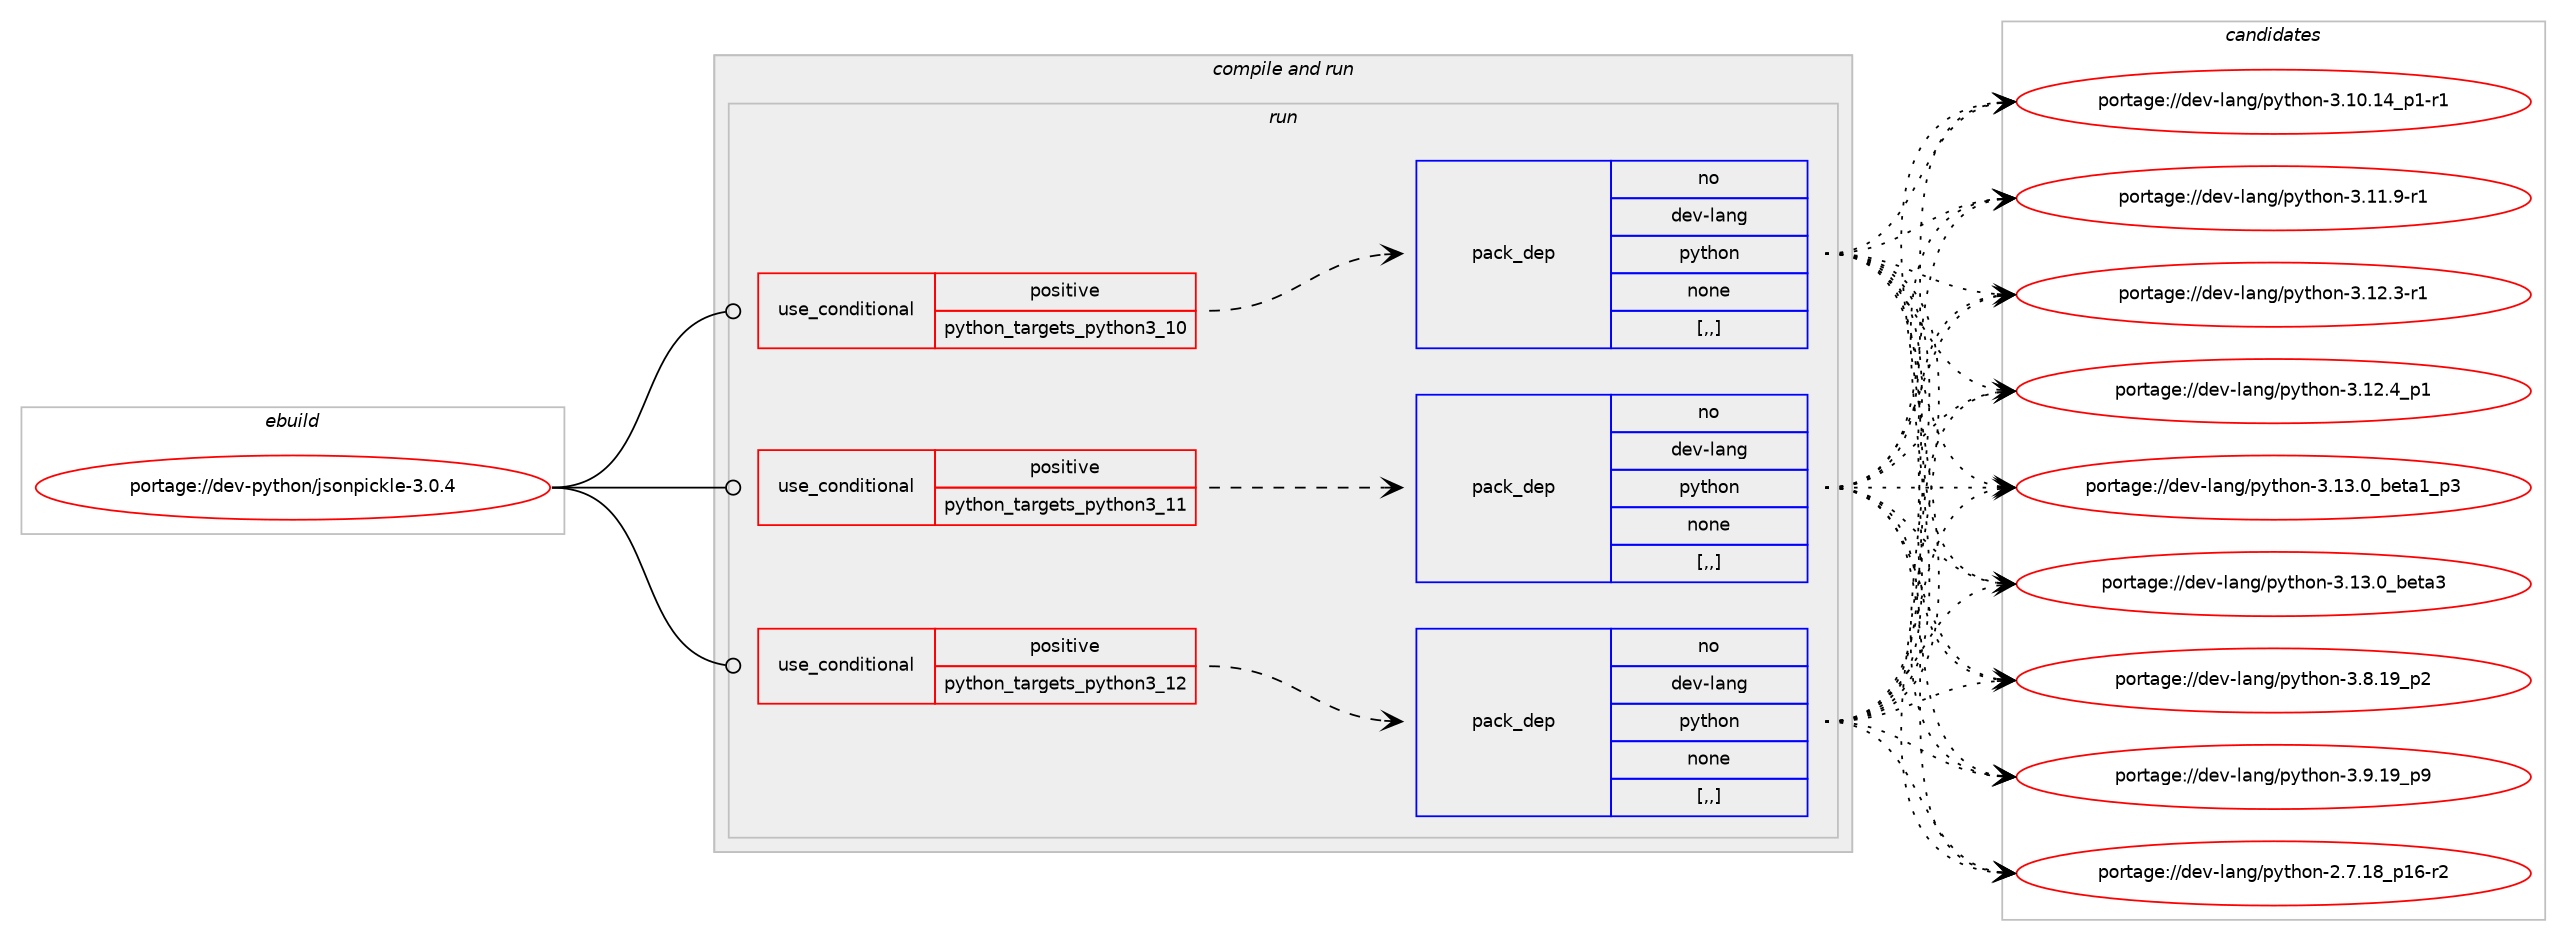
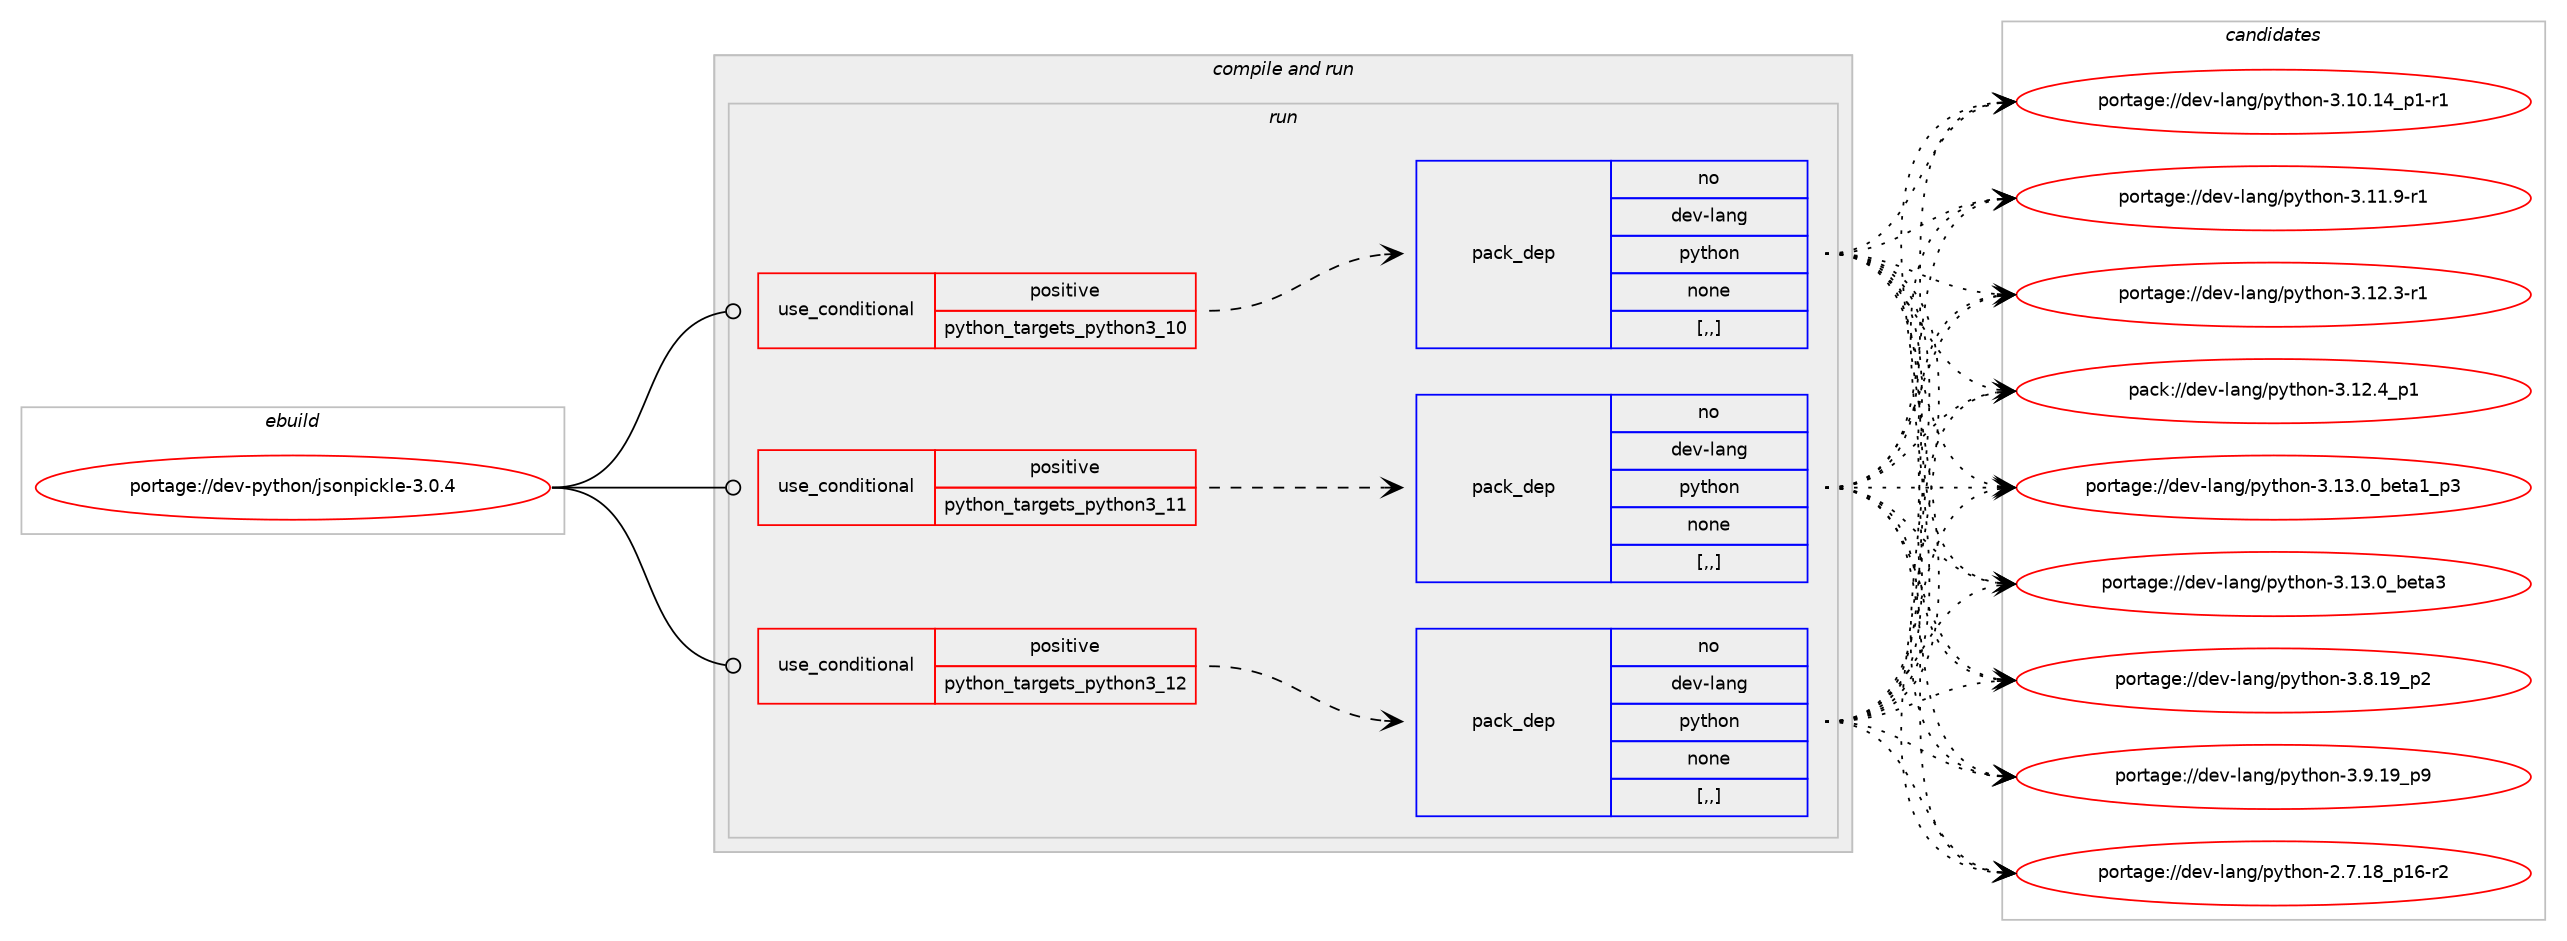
node "portage://dev-lang/python-3.12.4_p1": label "portage://dev-lang/python-3.12.4_p1" -> "pack://dev-lang/python-3.12.4_p1"
